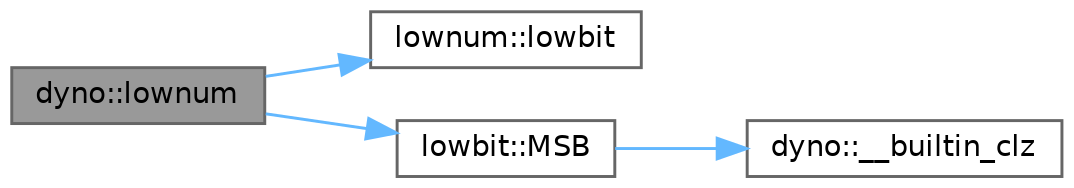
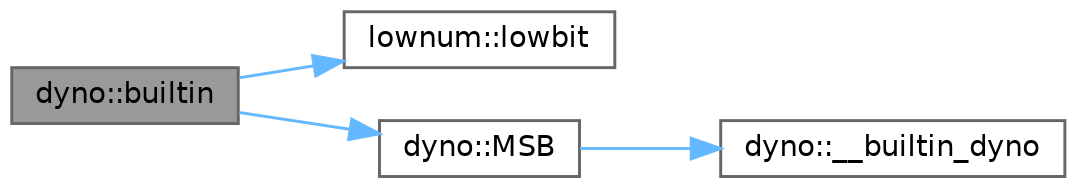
node "dyno::lownum": label "dyno::lownum" -> "dyno::builtin"
node "lowbit::MSB": label "lowbit::MSB" -> "dyno::MSB"
node "dyno::__builtin_clz": label "dyno::__builtin_clz" -> "dyno::__builtin_dyno"
